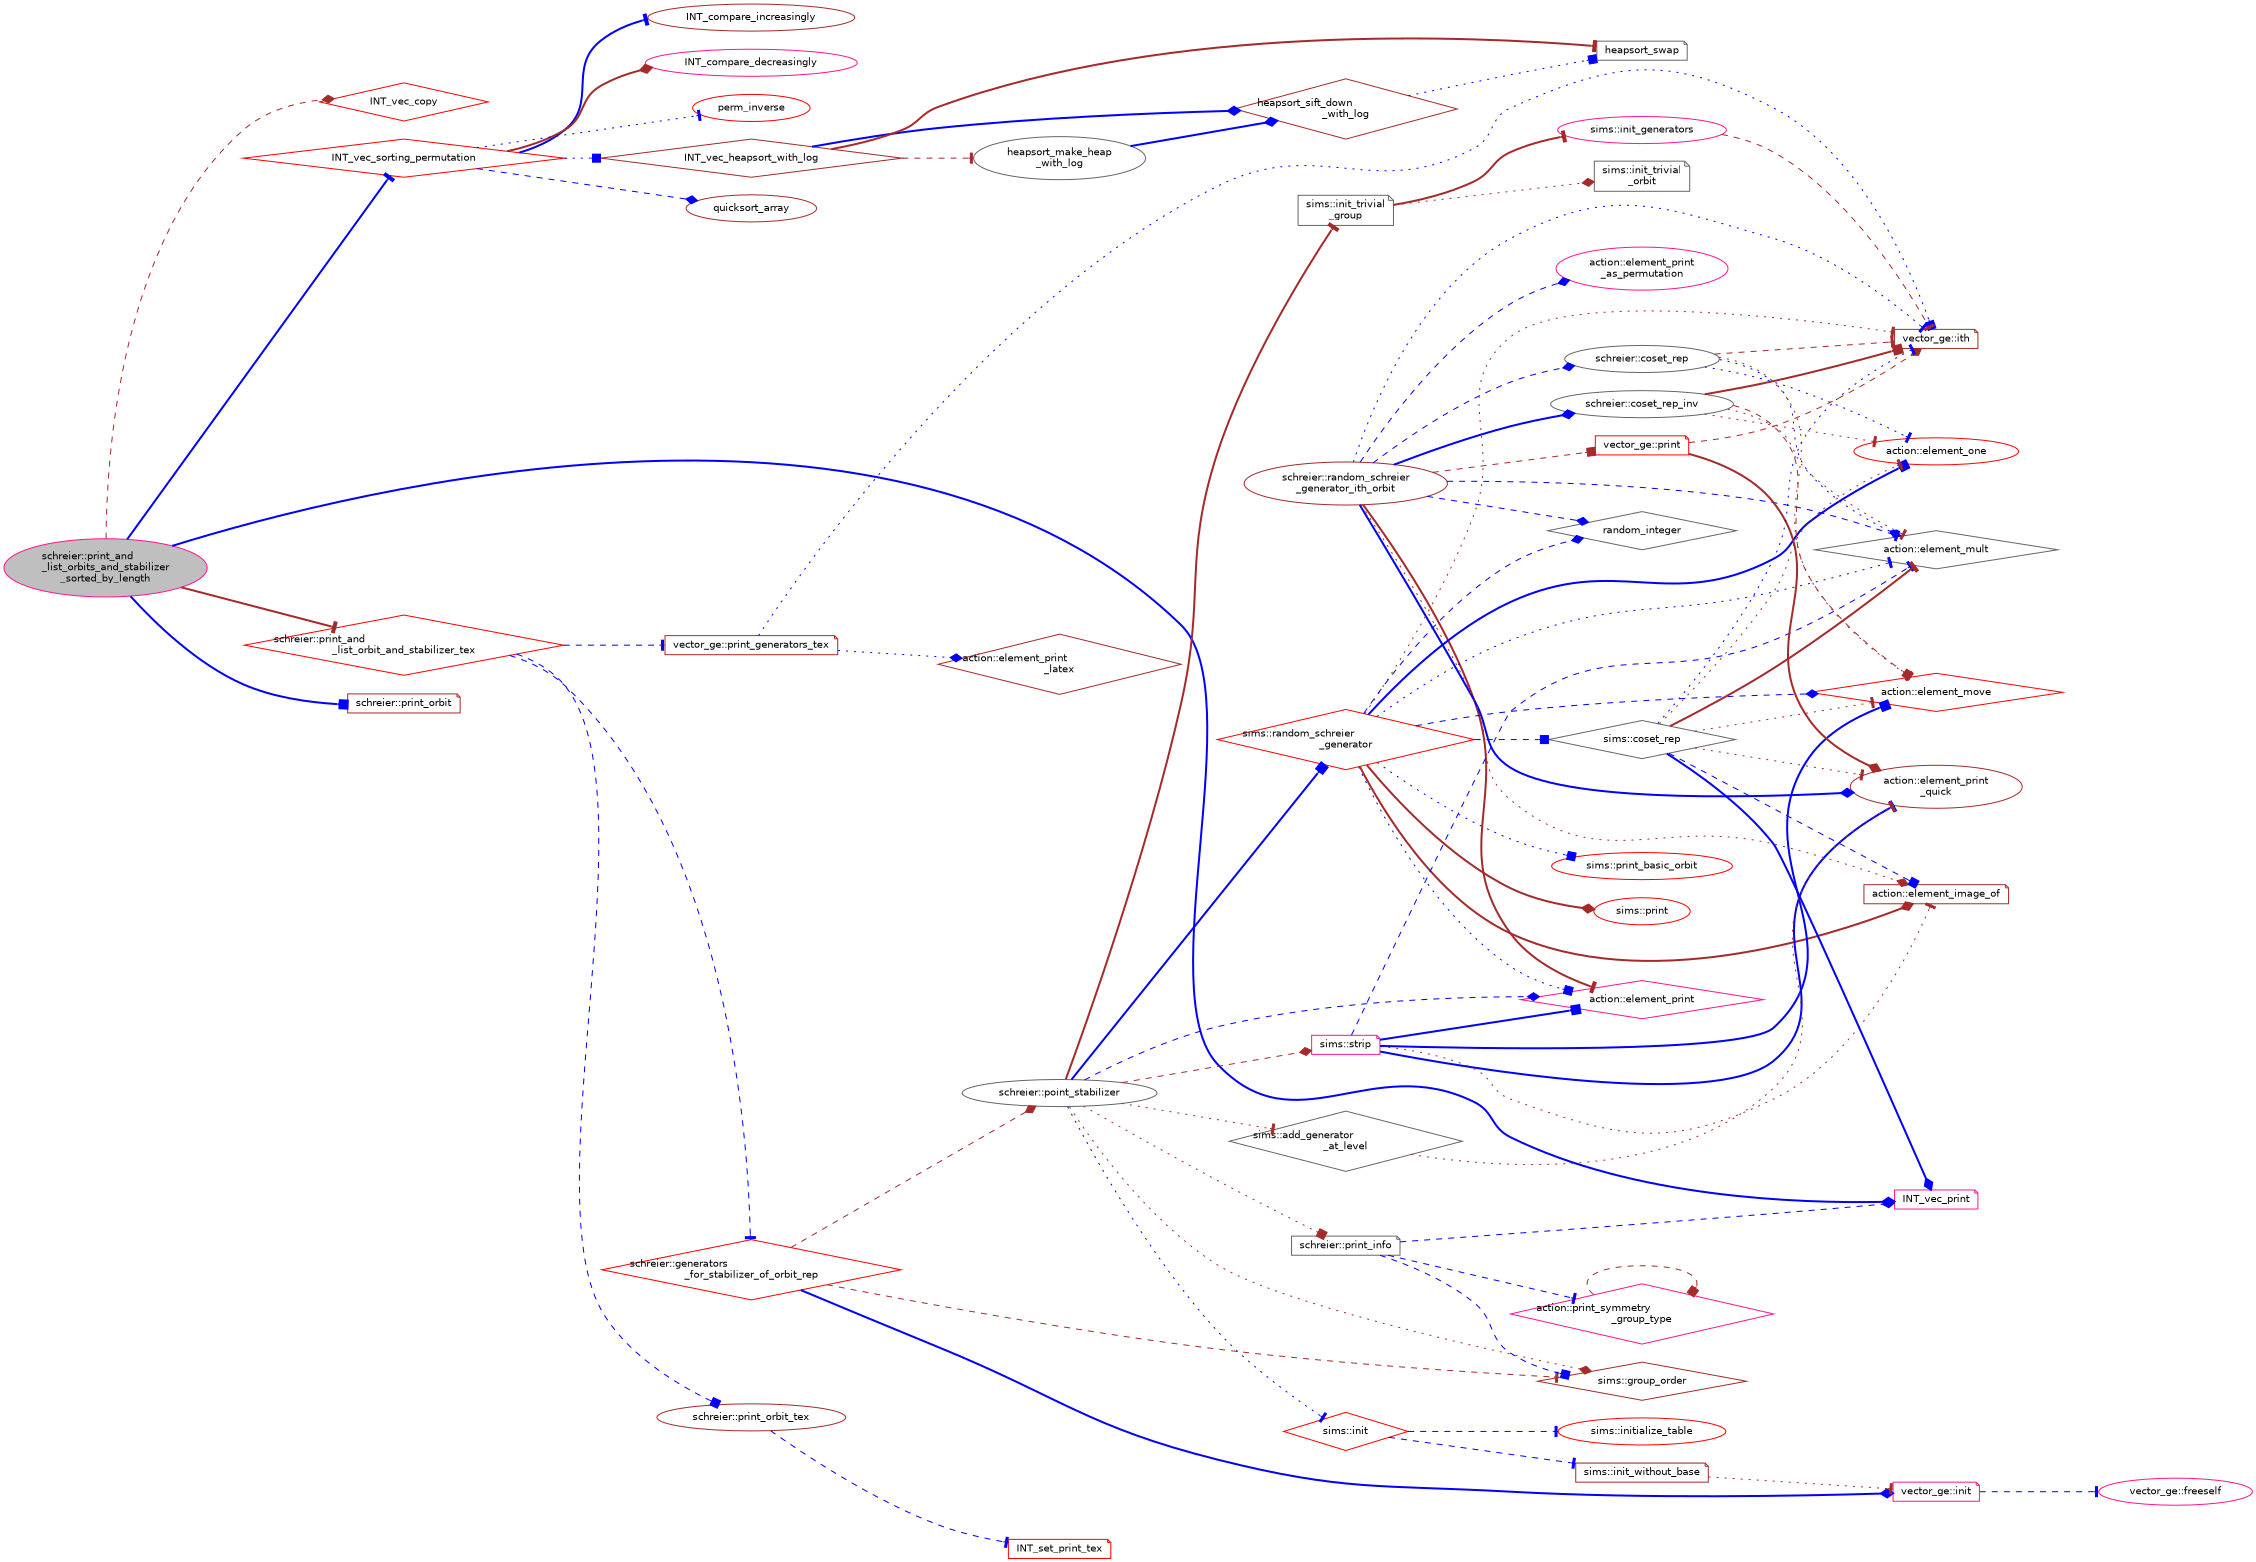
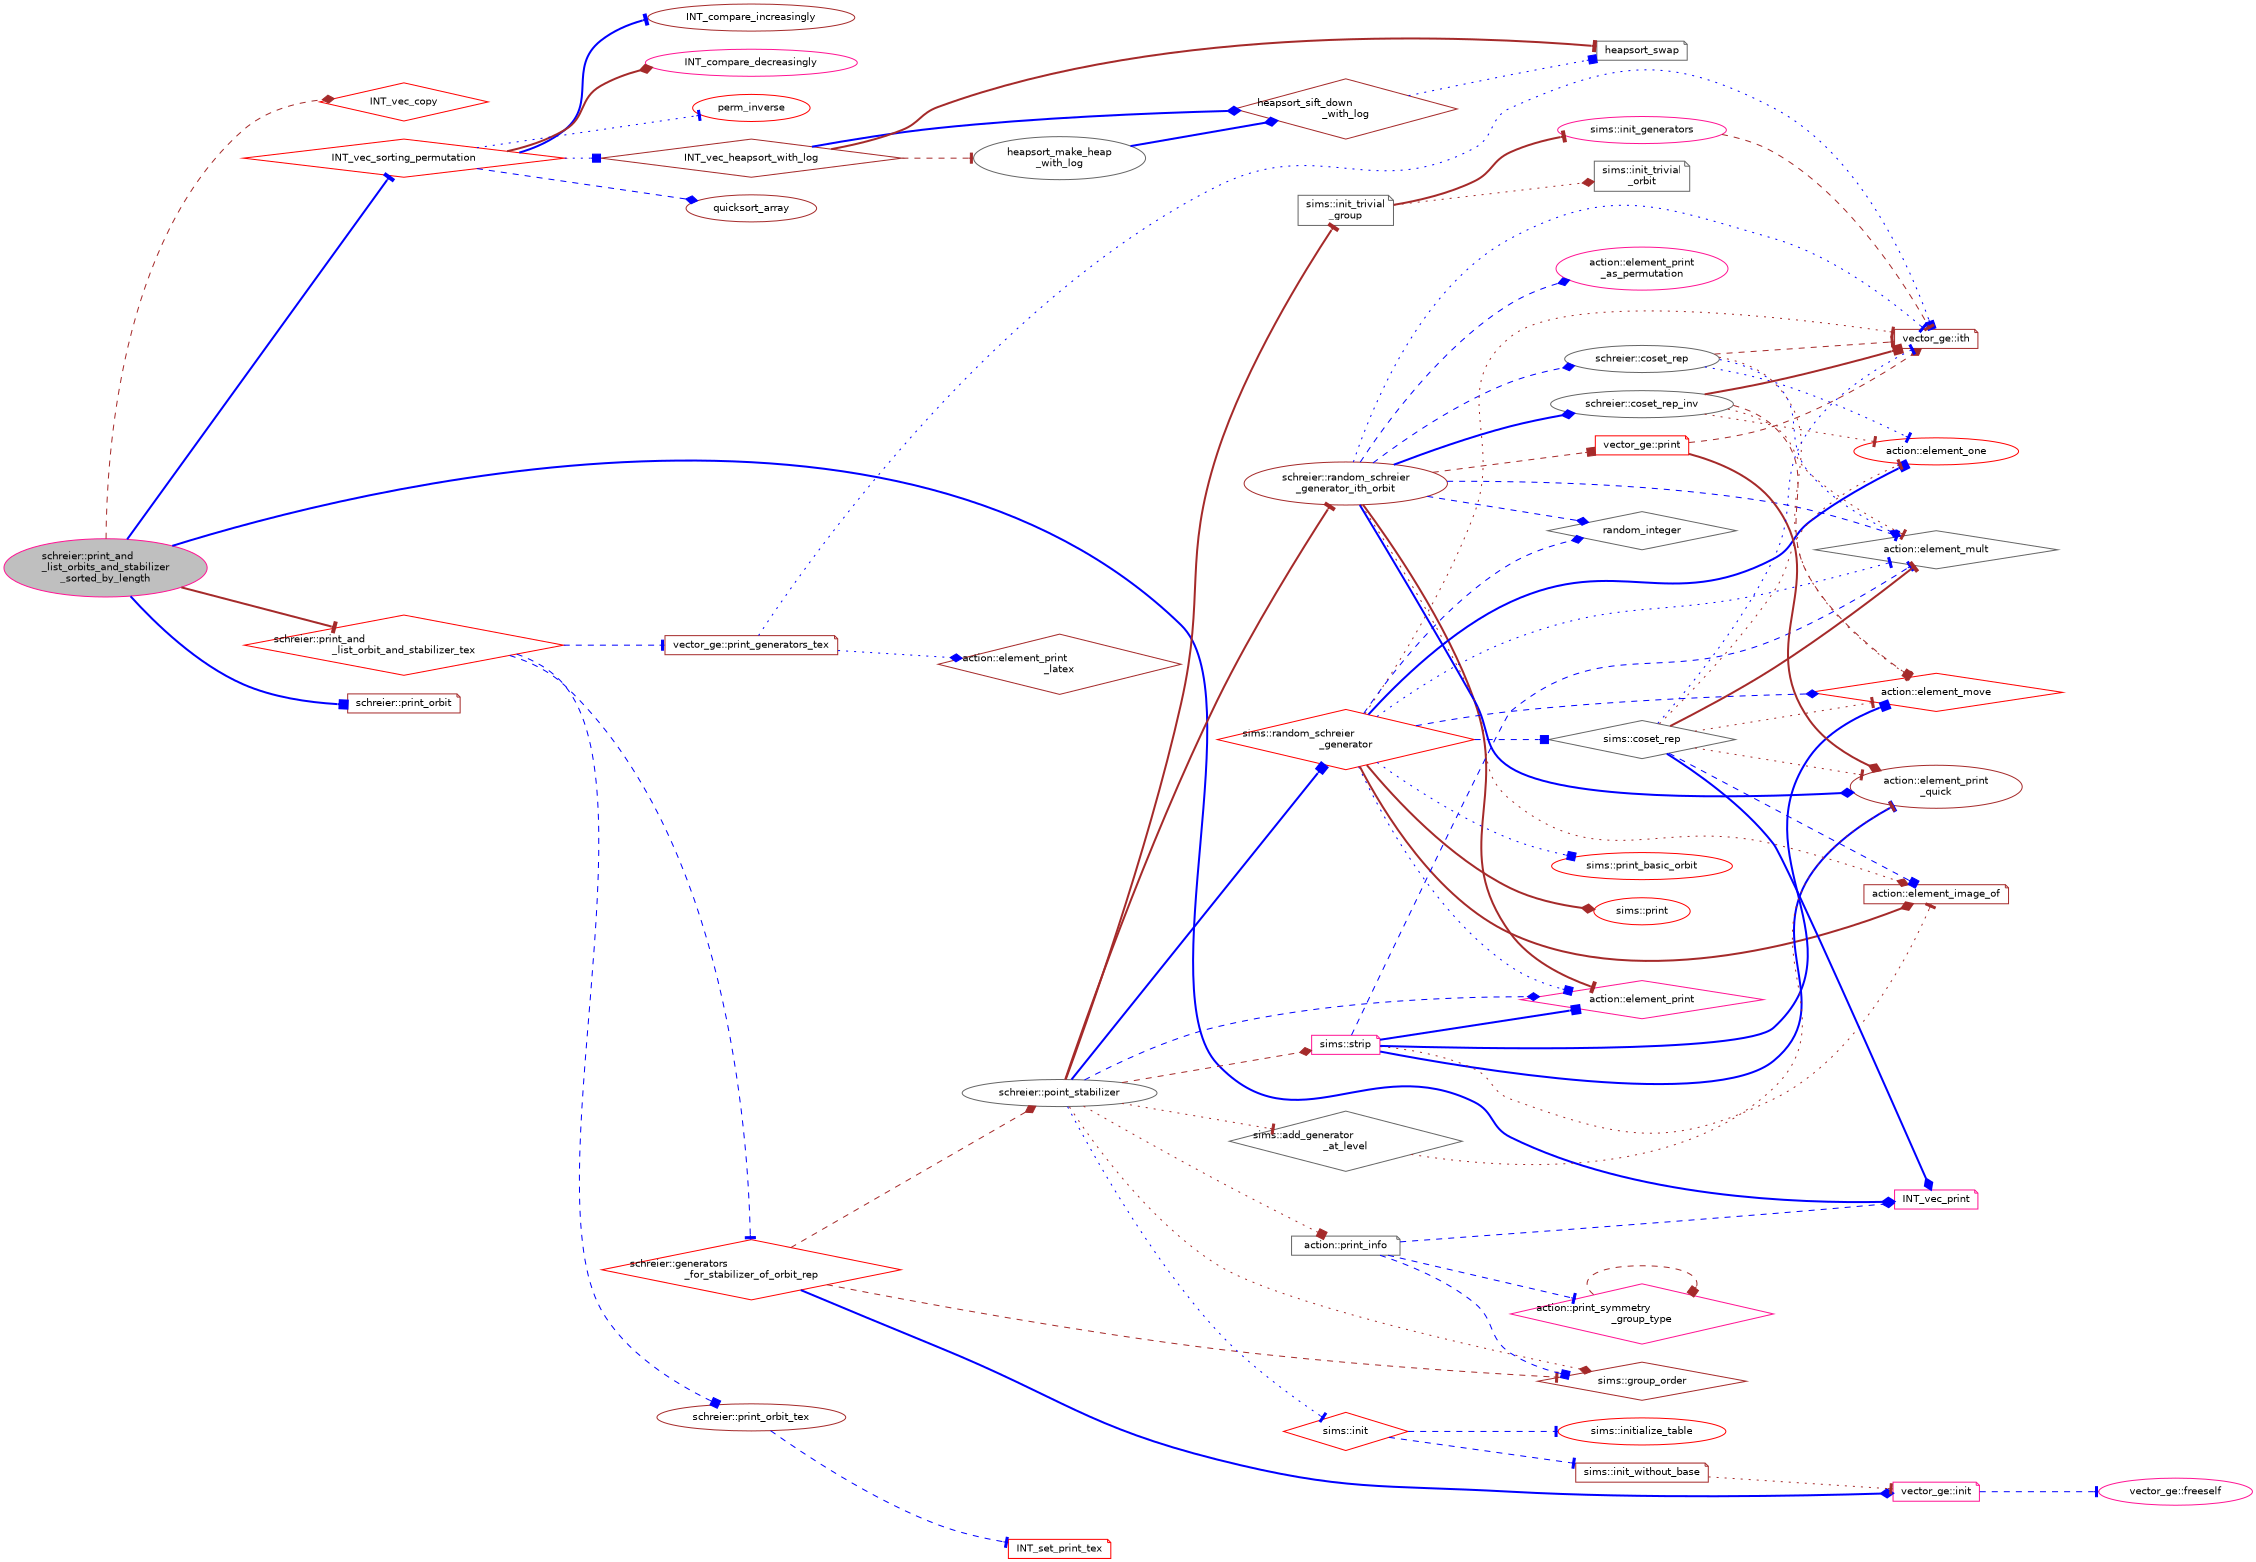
edge "schreier::point_stabilizer" -> "schreier::random_schreier _generator_ith_orbit": added
node "schreier::print_info": label "schreier::print_info" -> "action::print_info"
